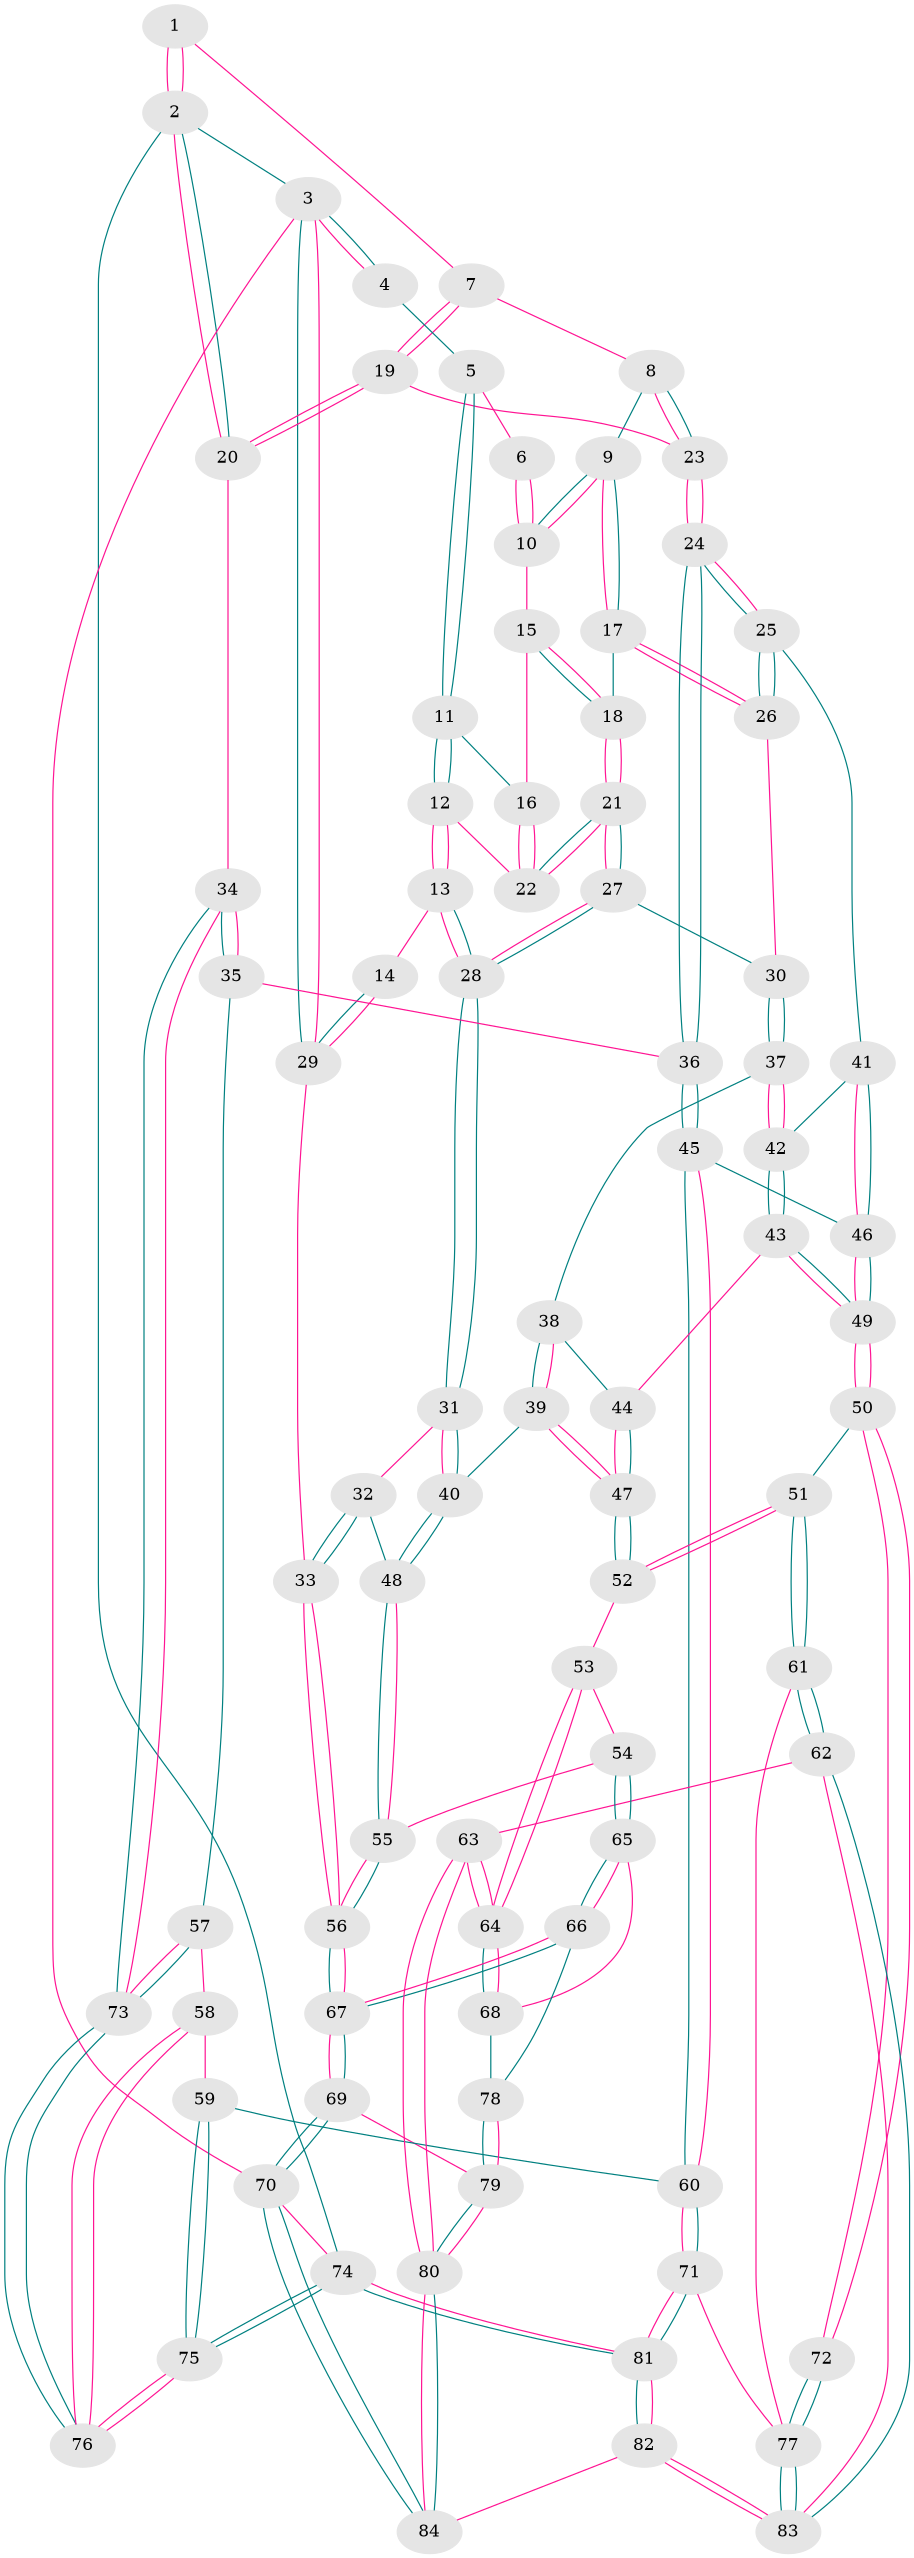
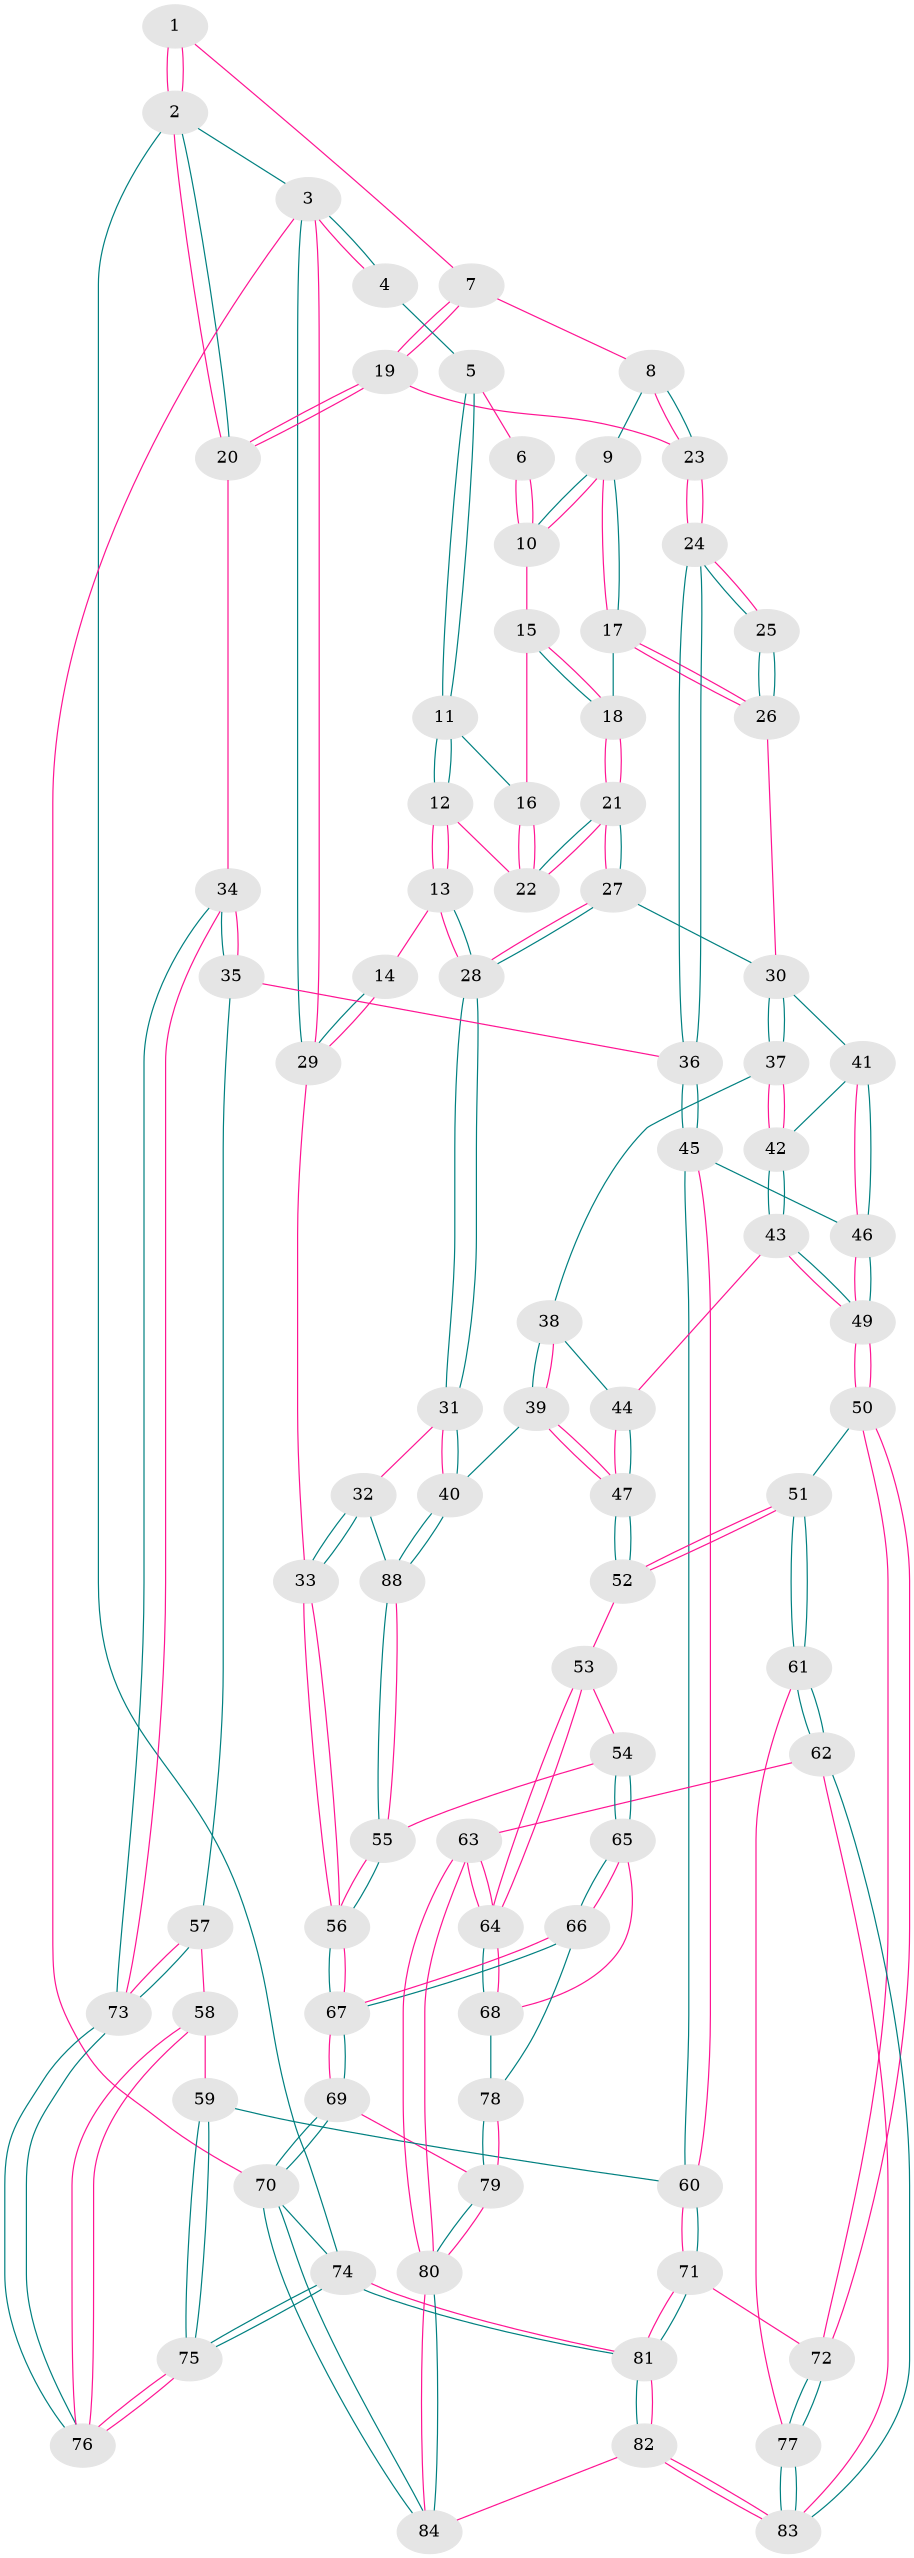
edge "25" -- "41": now "30" -- "41"
node "48": label "48" -> "88"
edge "70" -- "74": color deeppink -> teal
edge "71" -- "77": now "71" -- "72"
